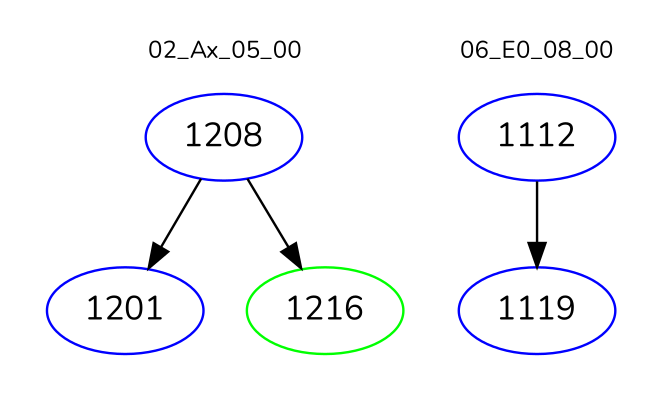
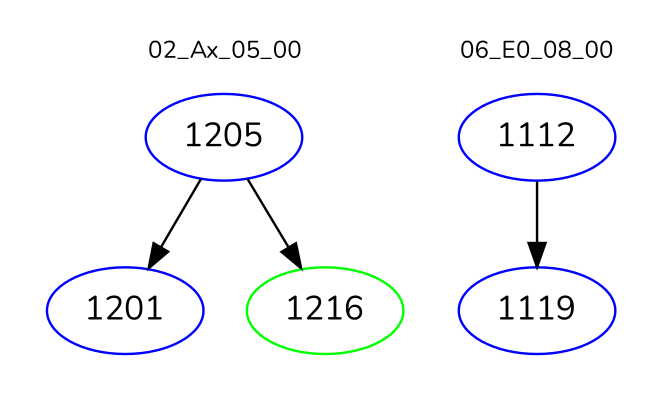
node "1208": label "1208" -> "1205"
